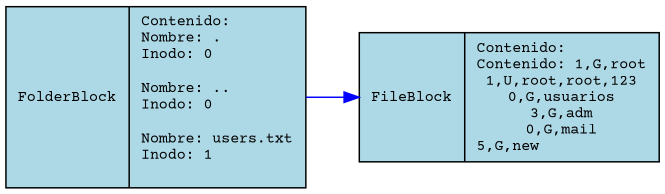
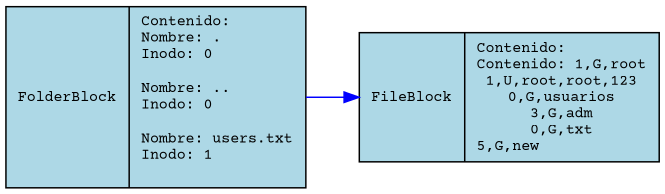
node "FileBlock": text "0,G,mail" -> "0,G,txt"
